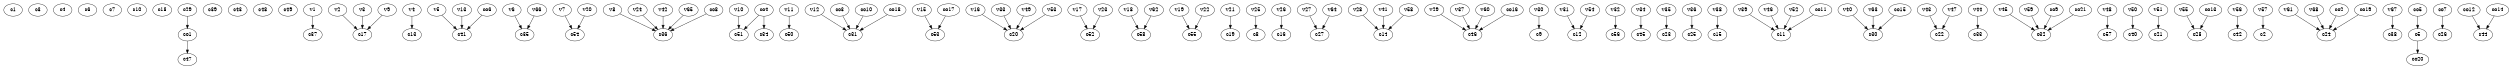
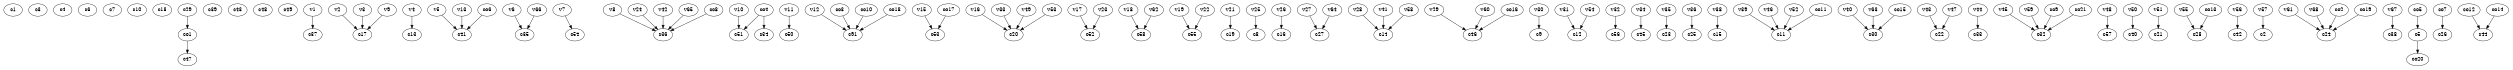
node "v20": removed
node "v37": removed
node "c31": label "c31" -> "c91"
